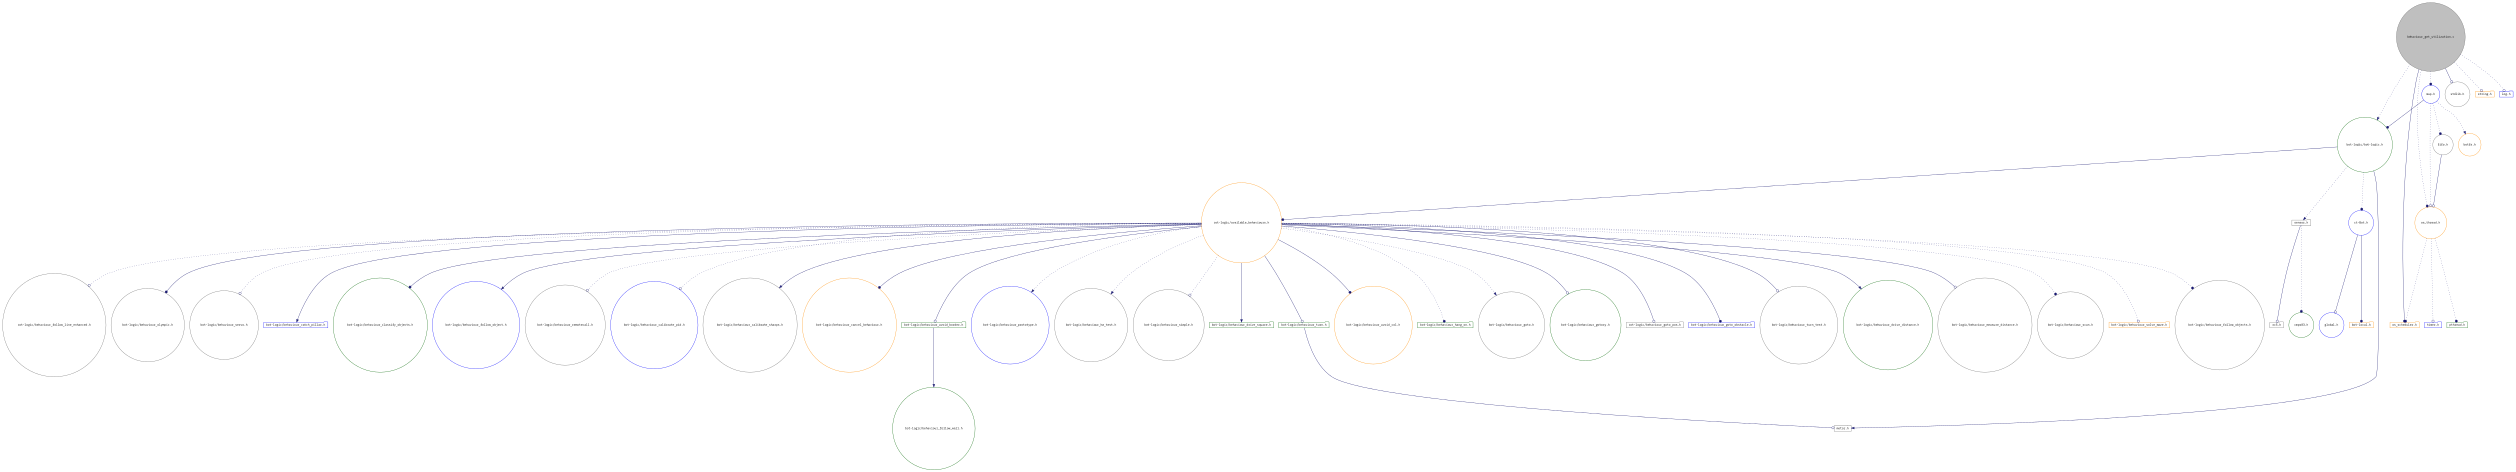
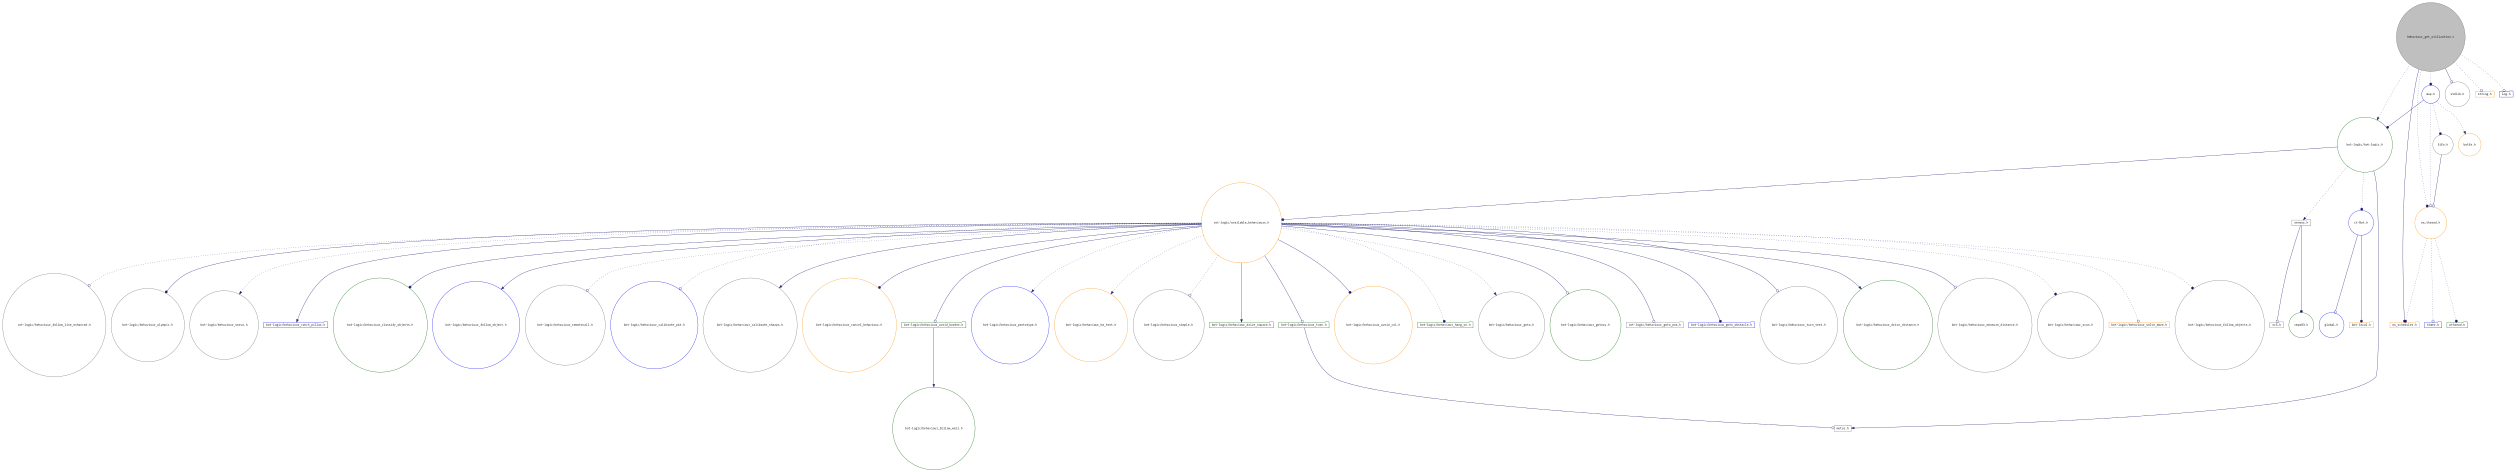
edge "bot-logic/available_behaviours.h" -> "bot-logic/behaviour_servo.h": arrowhead odot -> normal
edge "sensor.h" -> "cmps03.h": style dotted -> solid
node "bot-logic/behaviour_hw_test.h": color gray40 -> darkorange
